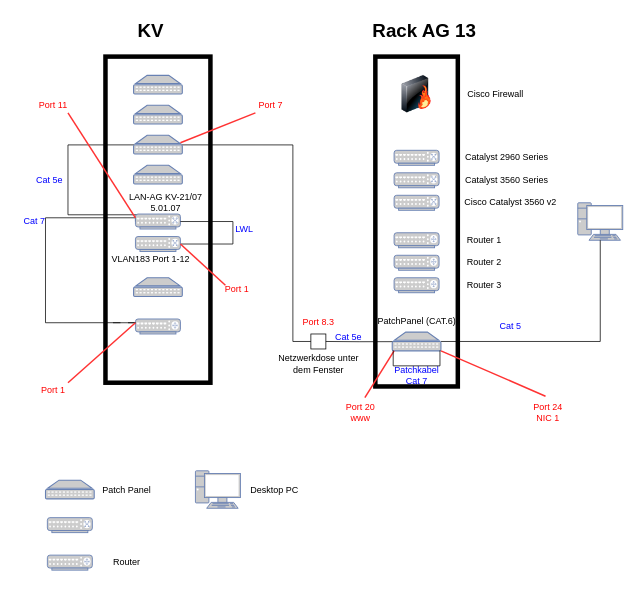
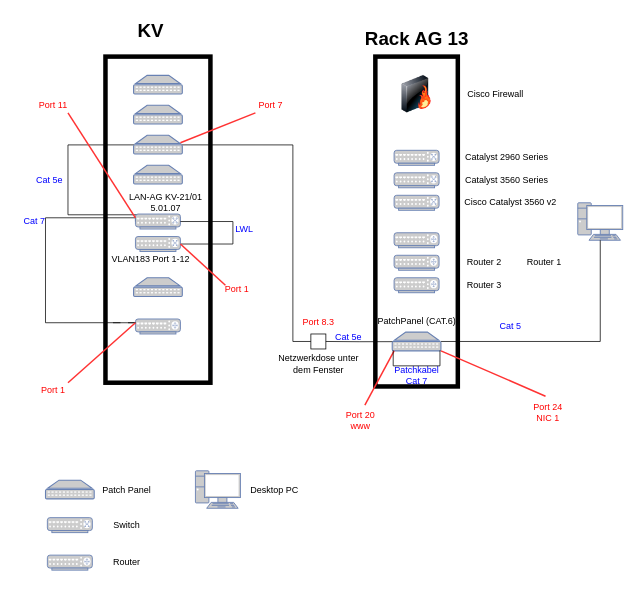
node "Rack AG 13": moved (424, 30) -> (417, 38)
node "LAN-AG KV-21/07 5.01.07": label "LAN-AG KV-21/07 5.01.07" -> "LAN-AG KV-21/01 5.01.07"
node "Router 1": moved (484, 240) -> (544, 263)
node "Port 20 www": moved (360, 413) -> (360, 420)
node "Switch": added
